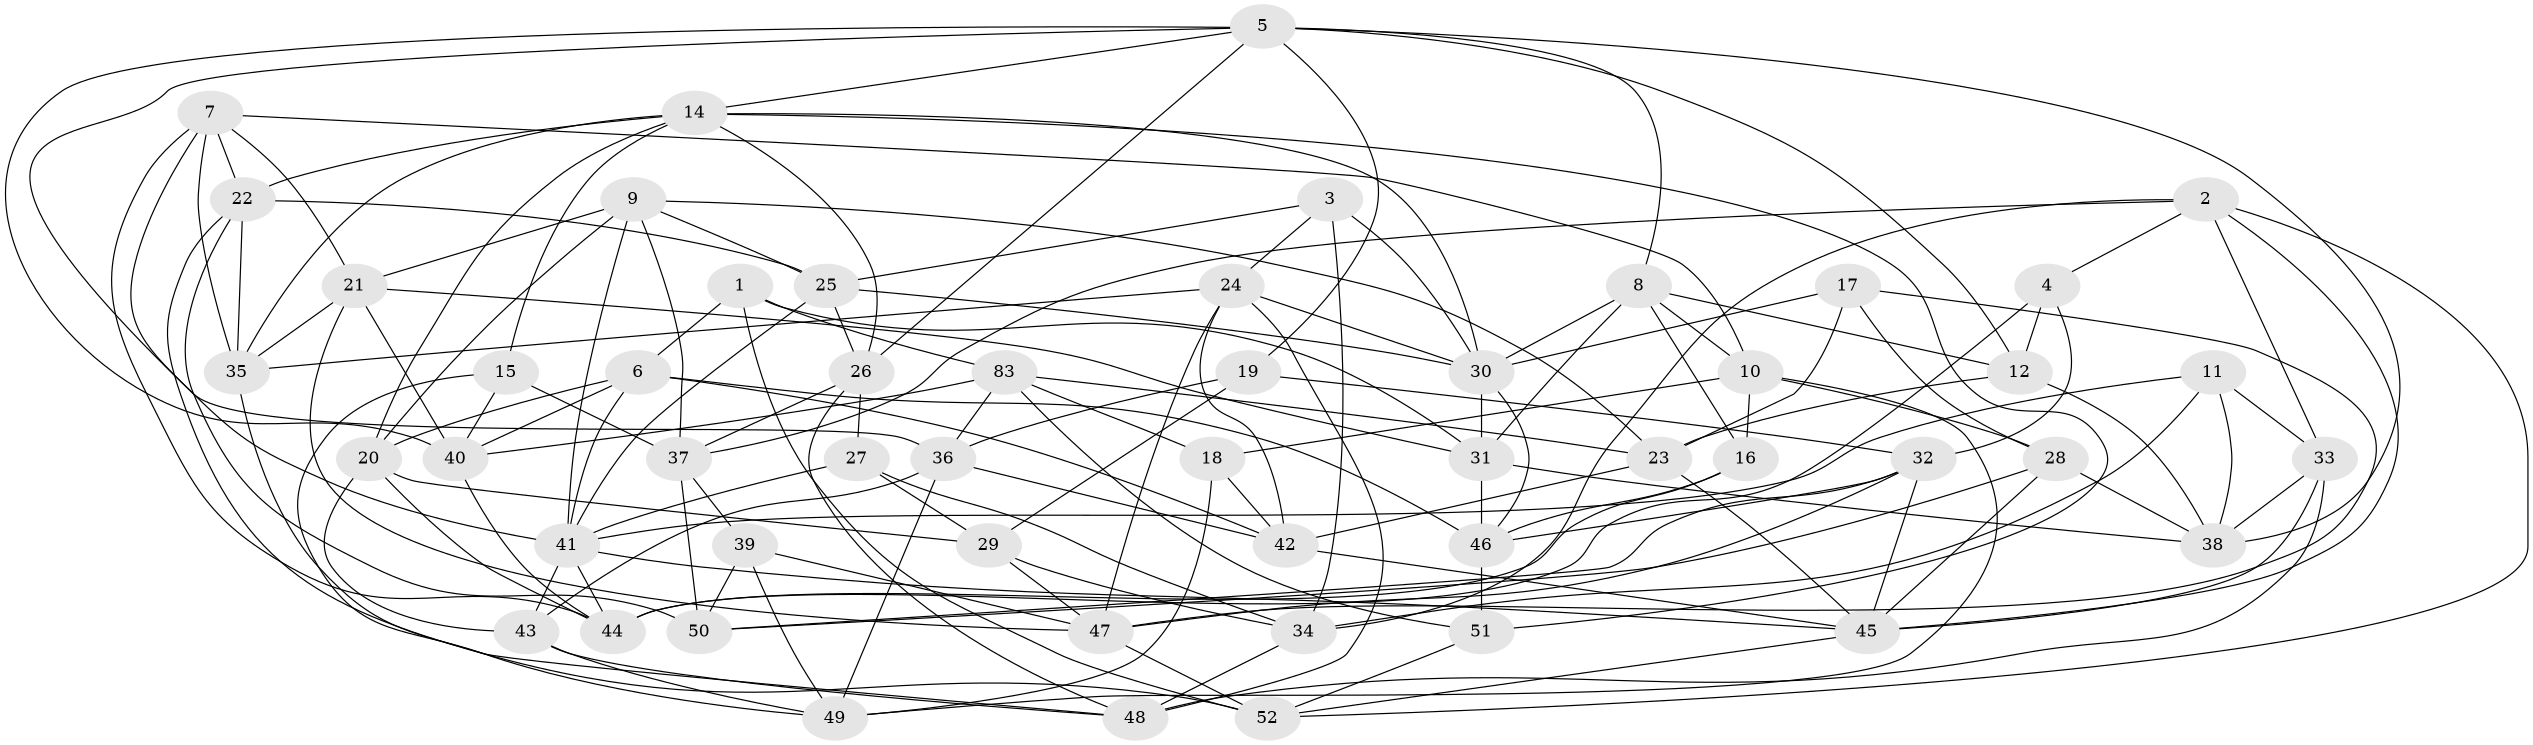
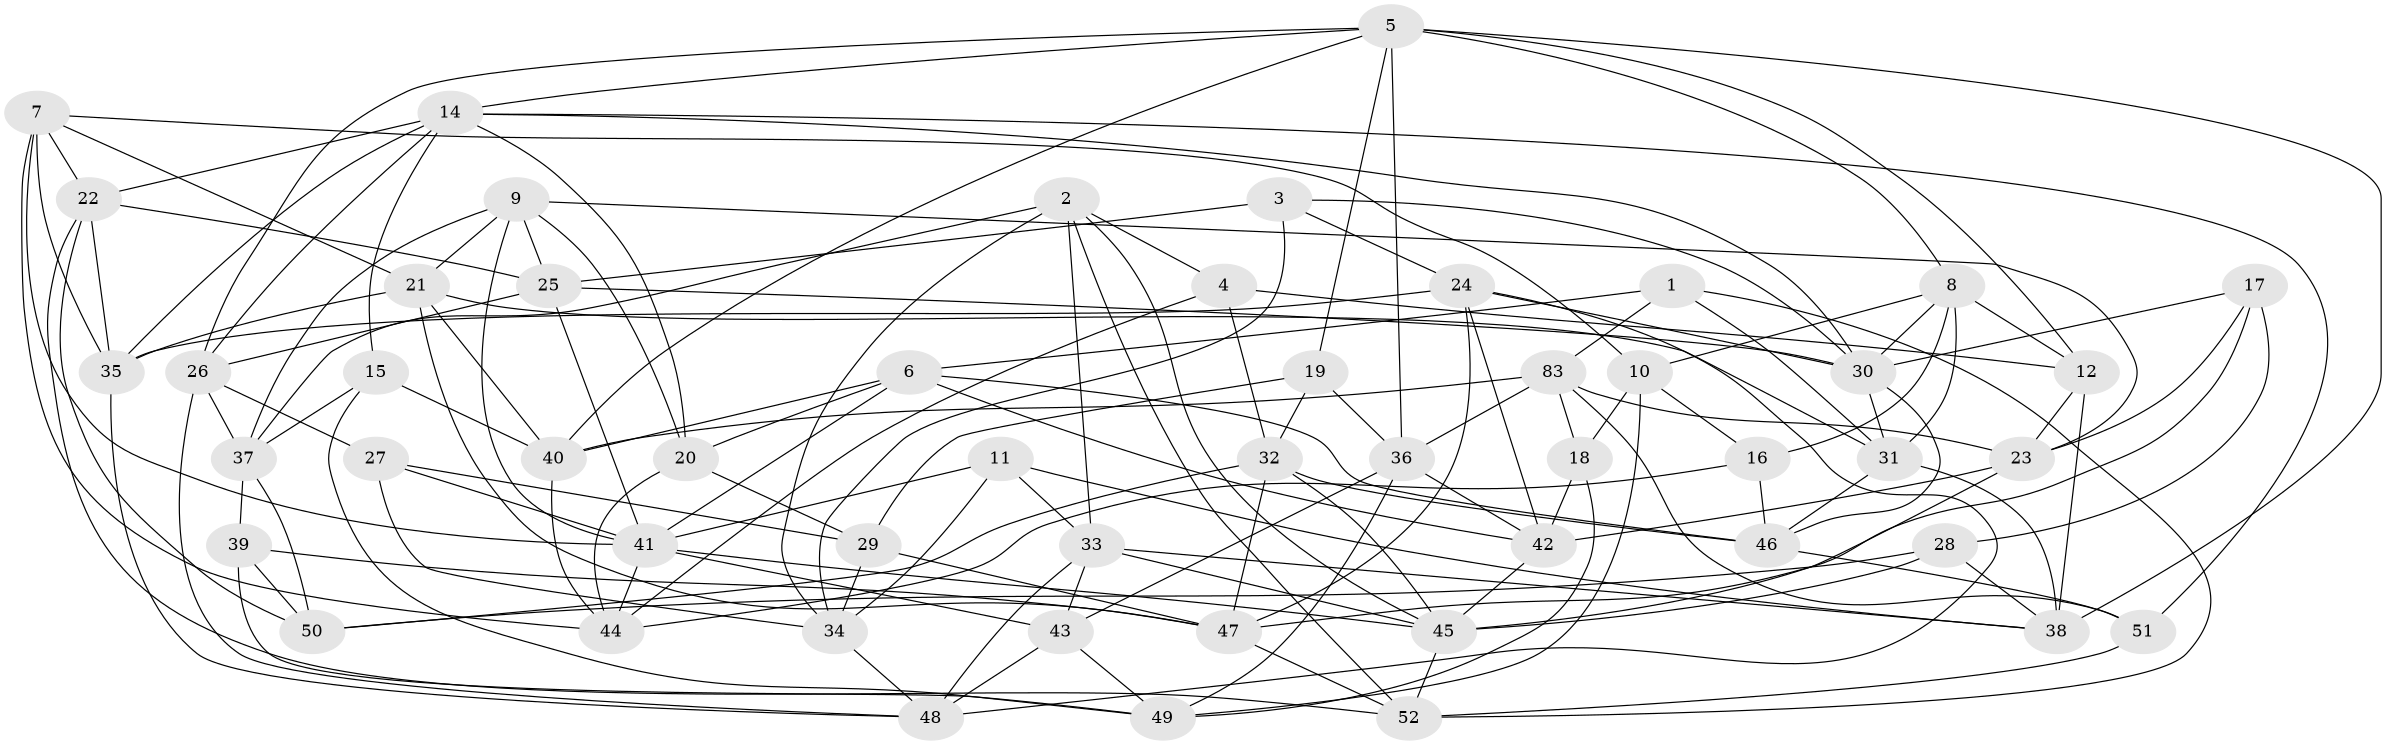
edge "10" -- "28": removed
edge "20" -- "43": now "33" -- "43"
